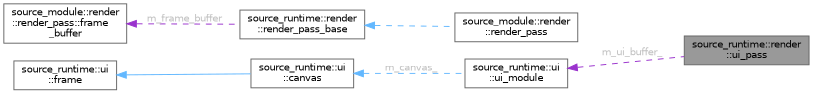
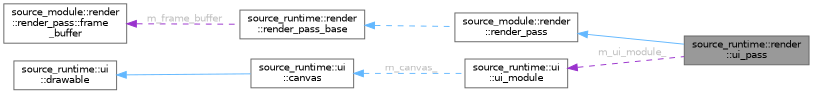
edge "source_runtime::render ::ui_pass" -> "source_module::render ::render_pass": added
edge "source_runtime::render ::ui_pass" -> "source_runtime::ui ::ui_module": label " m_ui_buffer_" -> " m_ui_module_"
node "source_runtime::ui ::frame": label "source_runtime::ui ::frame" -> "source_runtime::ui ::drawable"
